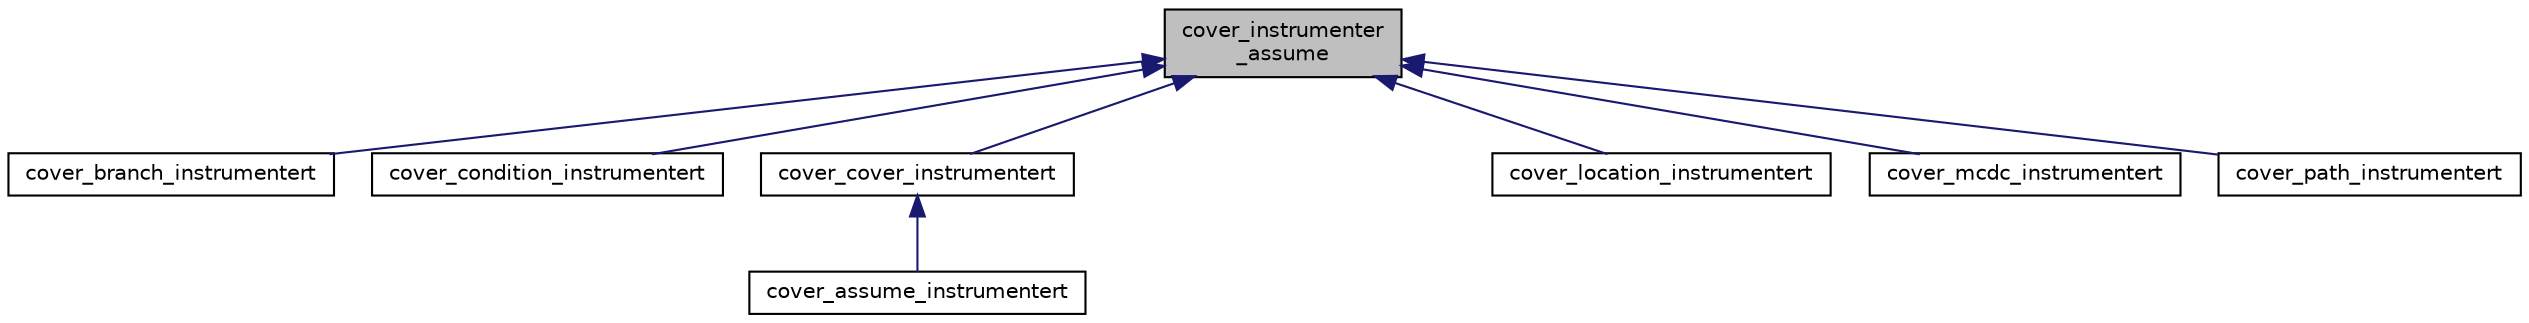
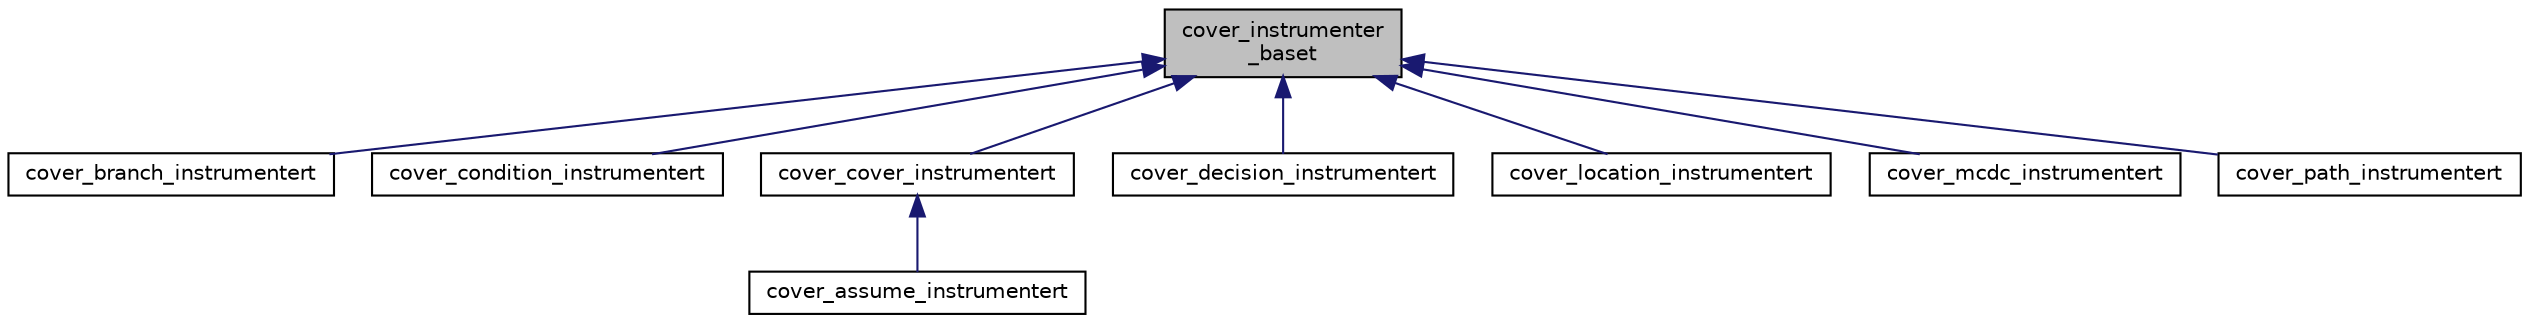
node "cover_instrumenter _assume": label "cover_instrumenter _assume" -> "cover_instrumenter _baset"
node "cover_decision_instrumentert": added
